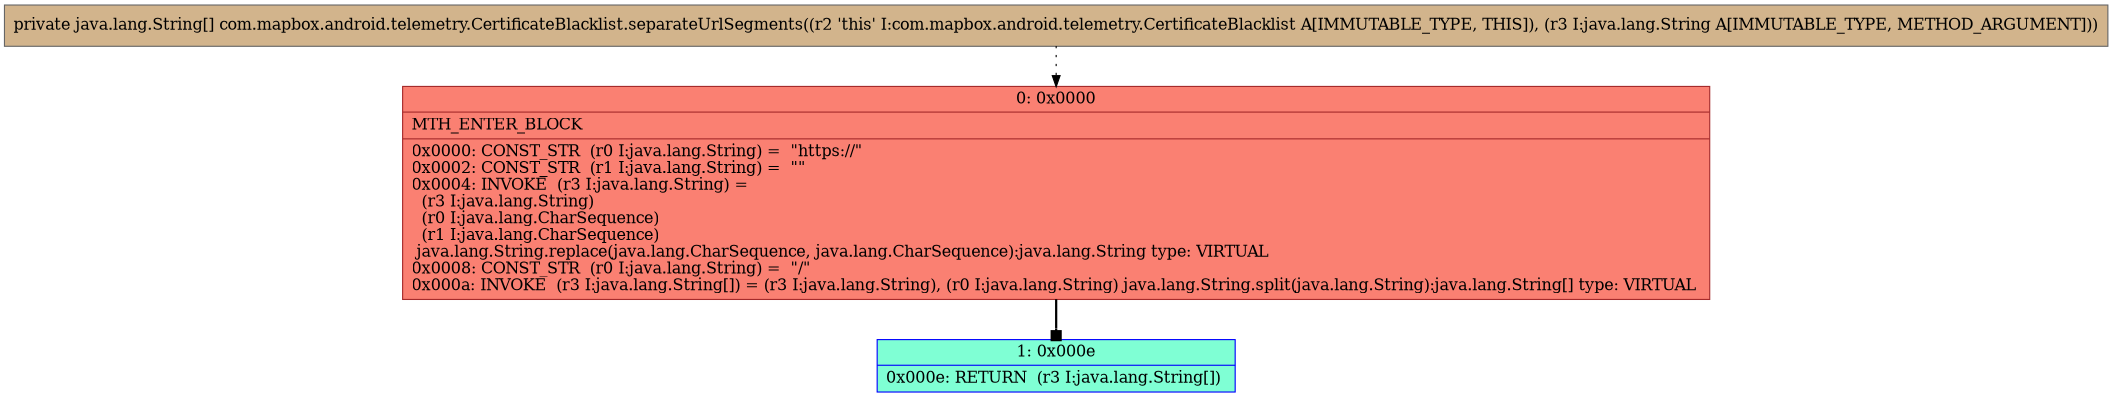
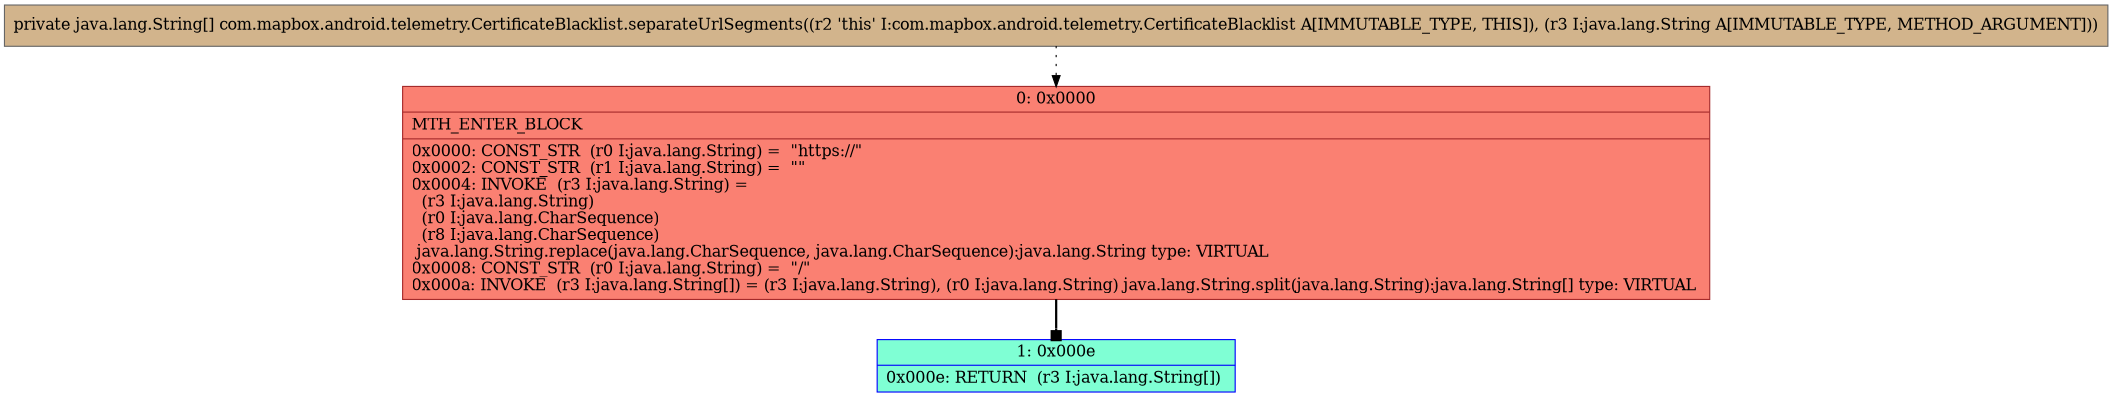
node "0: 0x0000": text "(r1 I:java.lang.CharSequence)" -> "(r8 I:java.lang.CharSequence)"
